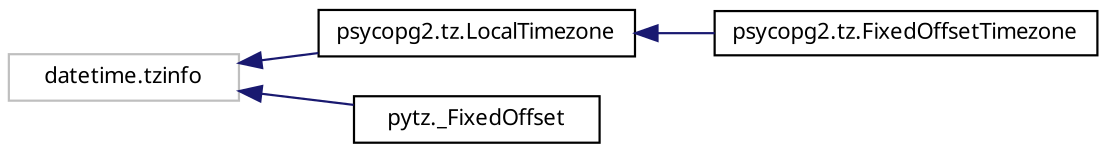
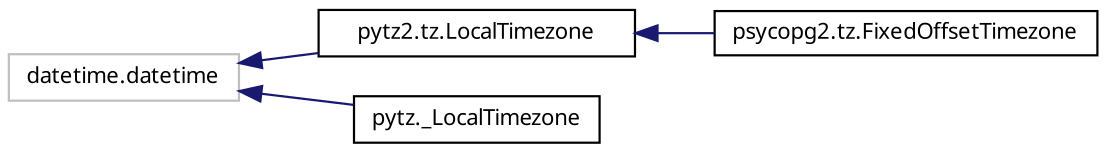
node "psycopg2.tz.LocalTimezone": label "psycopg2.tz.LocalTimezone" -> "pytz2.tz.LocalTimezone"
node "datetime.tzinfo": label "datetime.tzinfo" -> "datetime.datetime"
node "pytz._FixedOffset": label "pytz._FixedOffset" -> "pytz._LocalTimezone"
